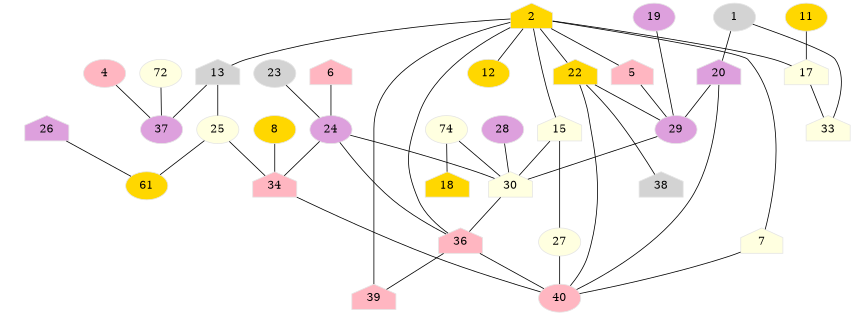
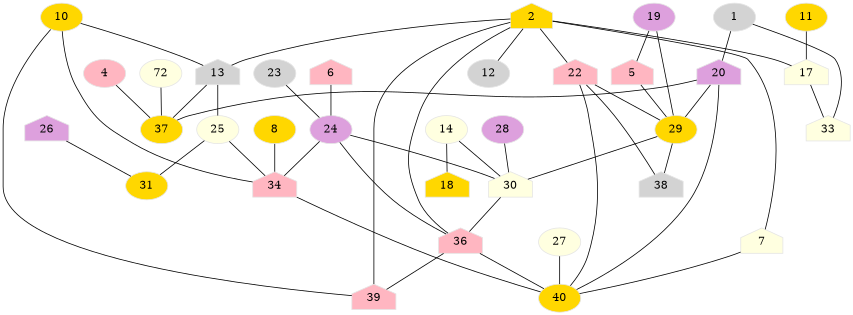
node "10": added
edge "2" -- "5": now "19" -- "5"
node "12": fillcolor gold -> lightgrey
node "22": fillcolor gold -> lightpink
edge "20" -- "37": added
node "37": fillcolor plum -> gold
node "74": label "74" -> "14"
node "15": removed
node "29": fillcolor plum -> gold
edge "29" -- "38": added
node "61": label "61" -> "31"
node "40": fillcolor lightpink -> gold
